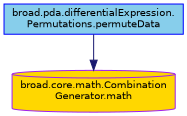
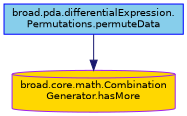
node "broad.core.math.Combination Generator.math": label "broad.core.math.Combination Generator.math" -> "broad.core.math.Combination Generator.hasMore"
